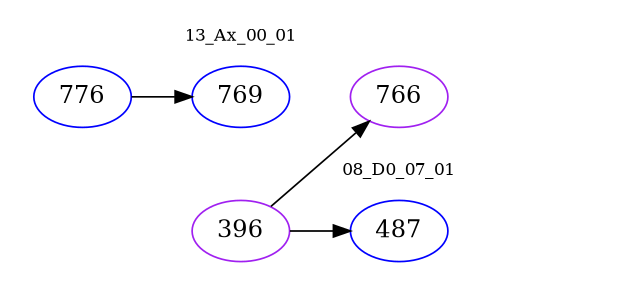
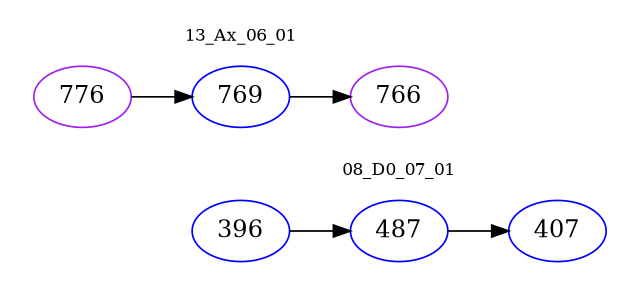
cluster "13_Ax_00_01": label "13_Ax_00_01" -> "13_Ax_06_01"
node "776": color blue -> purple
edge "396" -> "766": now "769" -> "766"
node "396": color purple -> blue
node "407": added
